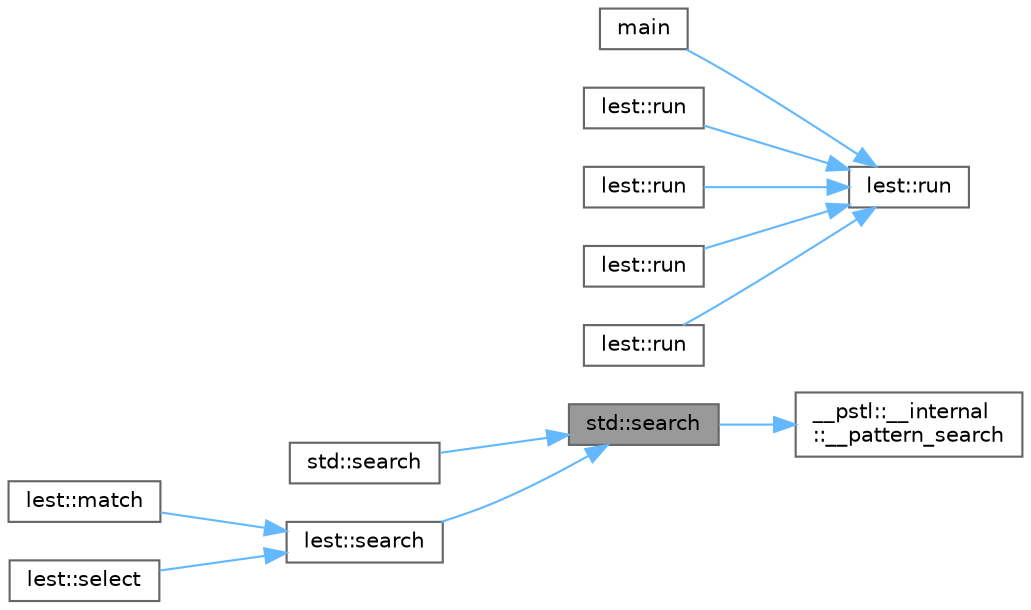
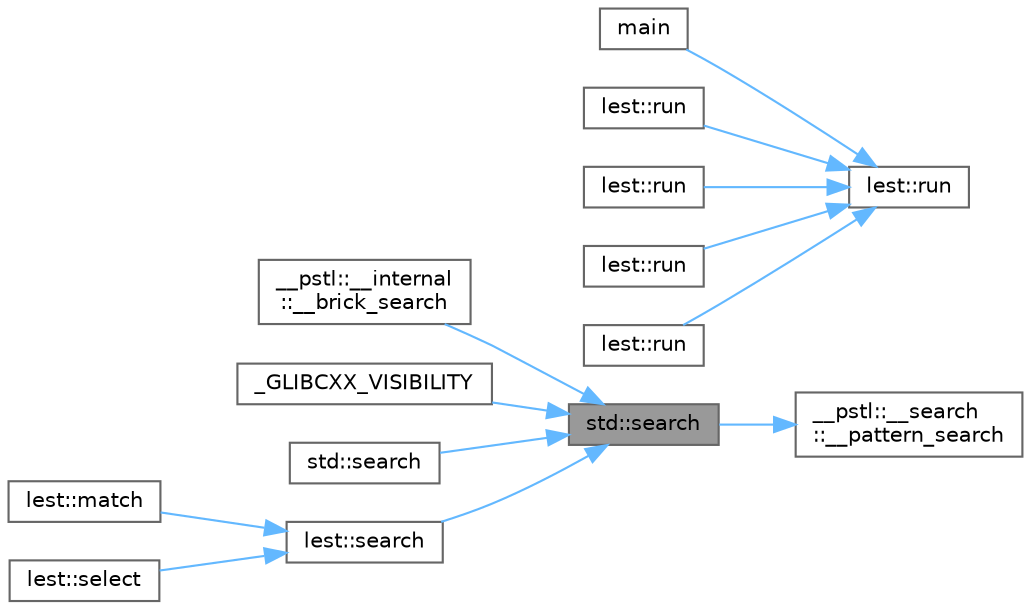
node "__pstl::__internal ::__brick_search": added
node "_GLIBCXX_VISIBILITY": added
node "__pstl::__internal ::__pattern_search": label "__pstl::__internal ::__pattern_search" -> "__pstl::__search ::__pattern_search"
